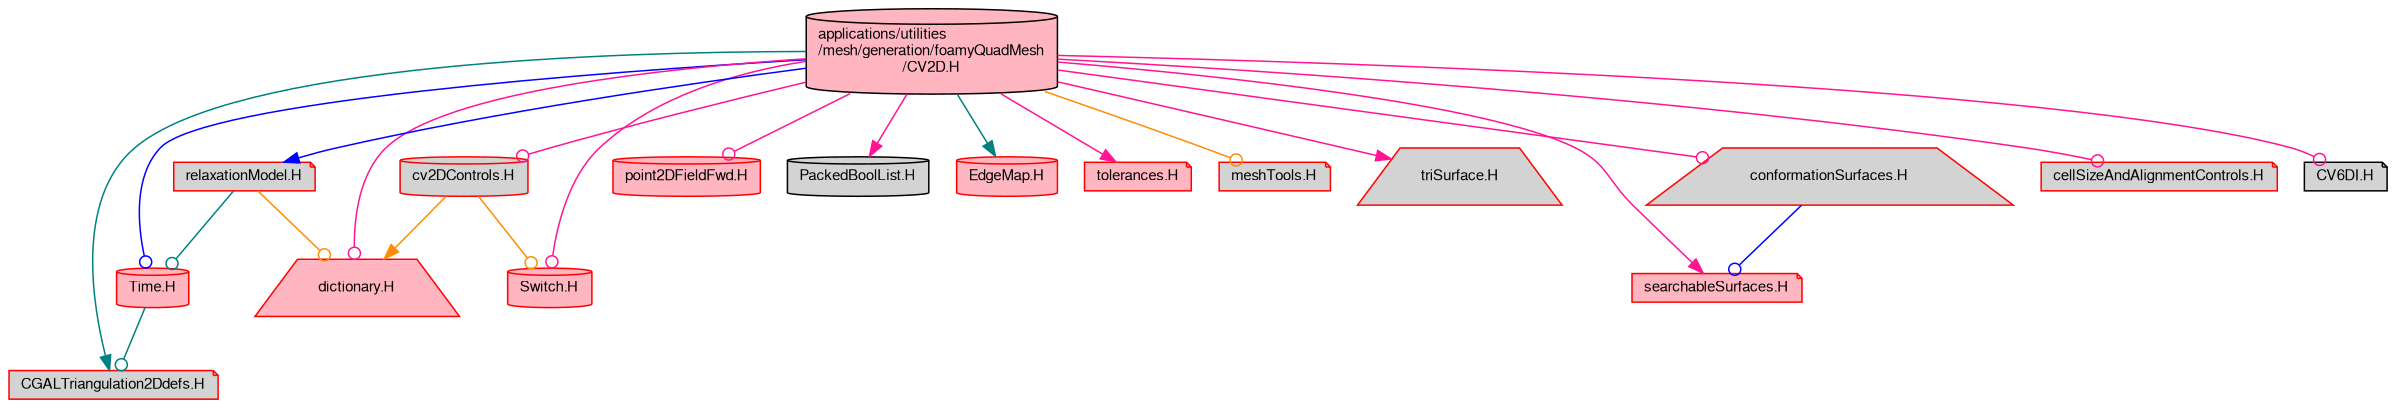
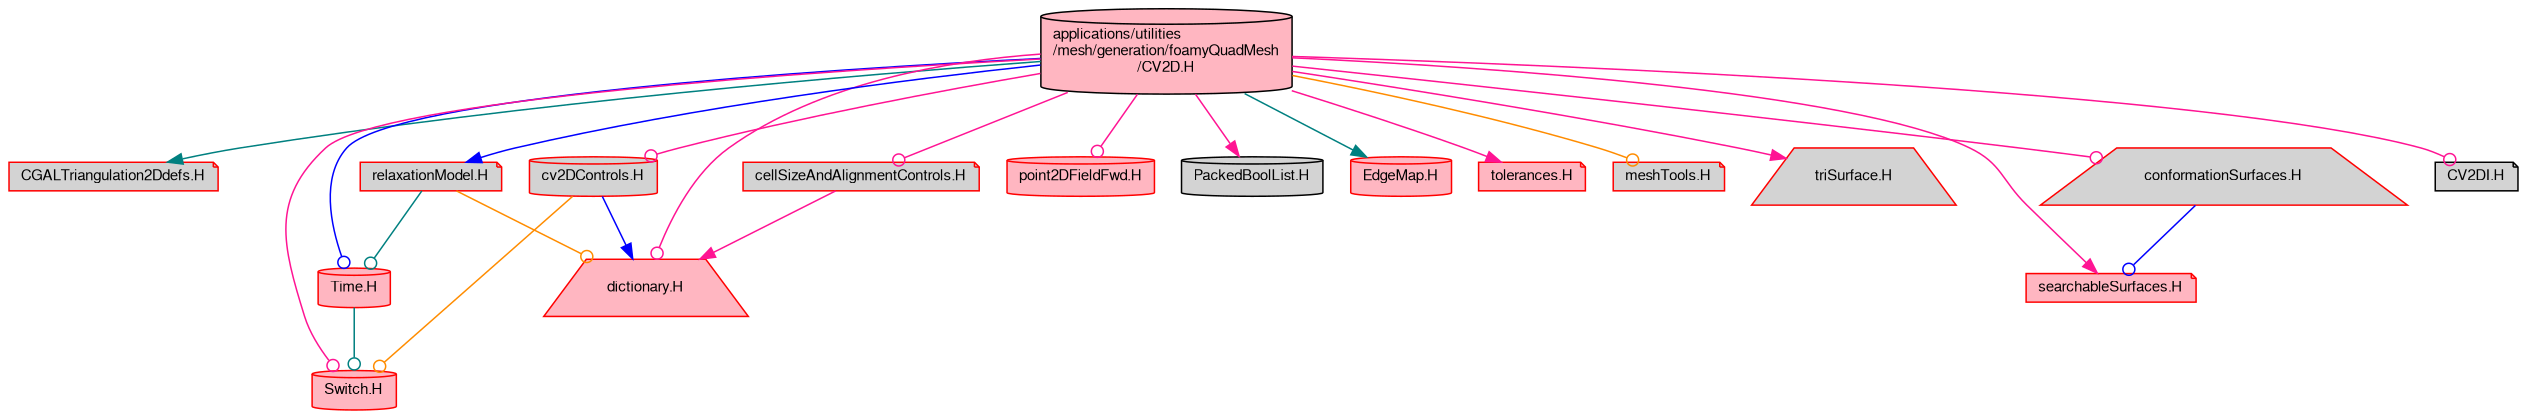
node "CV6DI.H": label "CV6DI.H" -> "CV2DI.H"
edge "cv2DControls.H" -> "dictionary.H": color darkorange -> blue
edge "cellSizeAndAlignmentControls.H" -> "dictionary.H": added
edge "Time.H" -> "CGALTriangulation2Ddefs.H": now "Time.H" -> "Switch.H"
